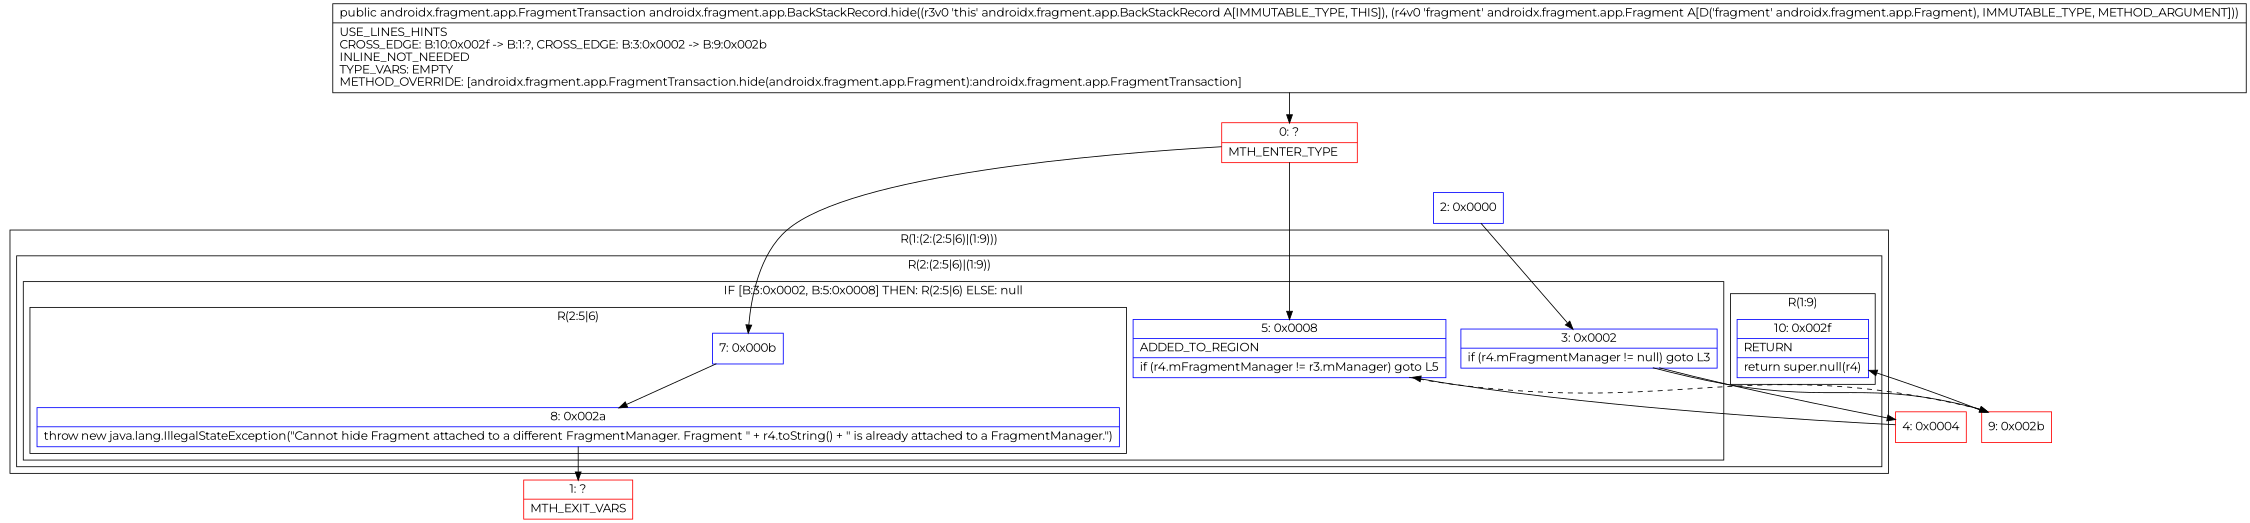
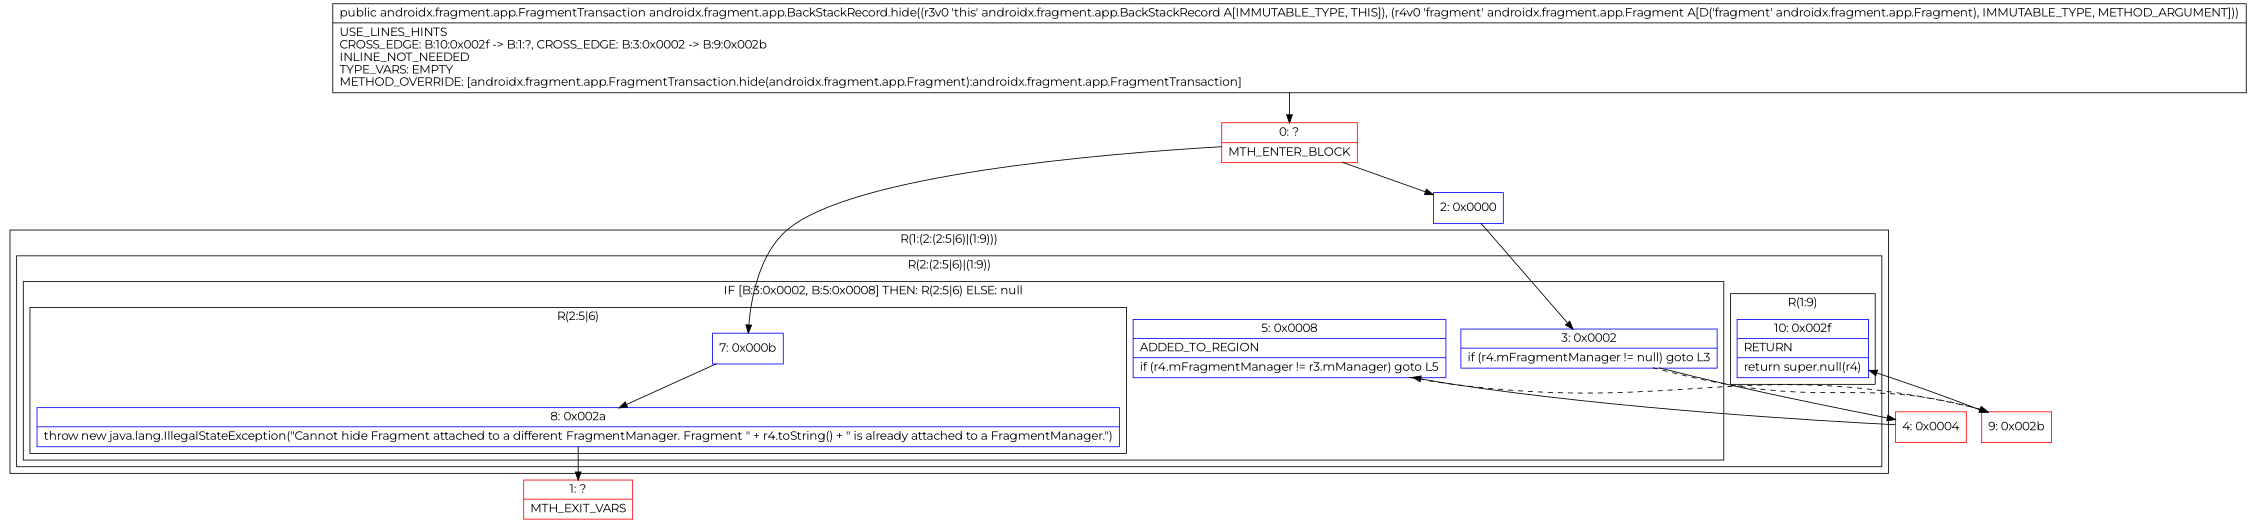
node "0: ?": text "MTH_ENTER_TYPE" -> "MTH_ENTER_BLOCK"
edge "0: ?" -> "5: 0x0008": now "0: ?" -> "2: 0x0000"
edge "3: 0x0002" -> "9: 0x002b": style solid -> dashed
